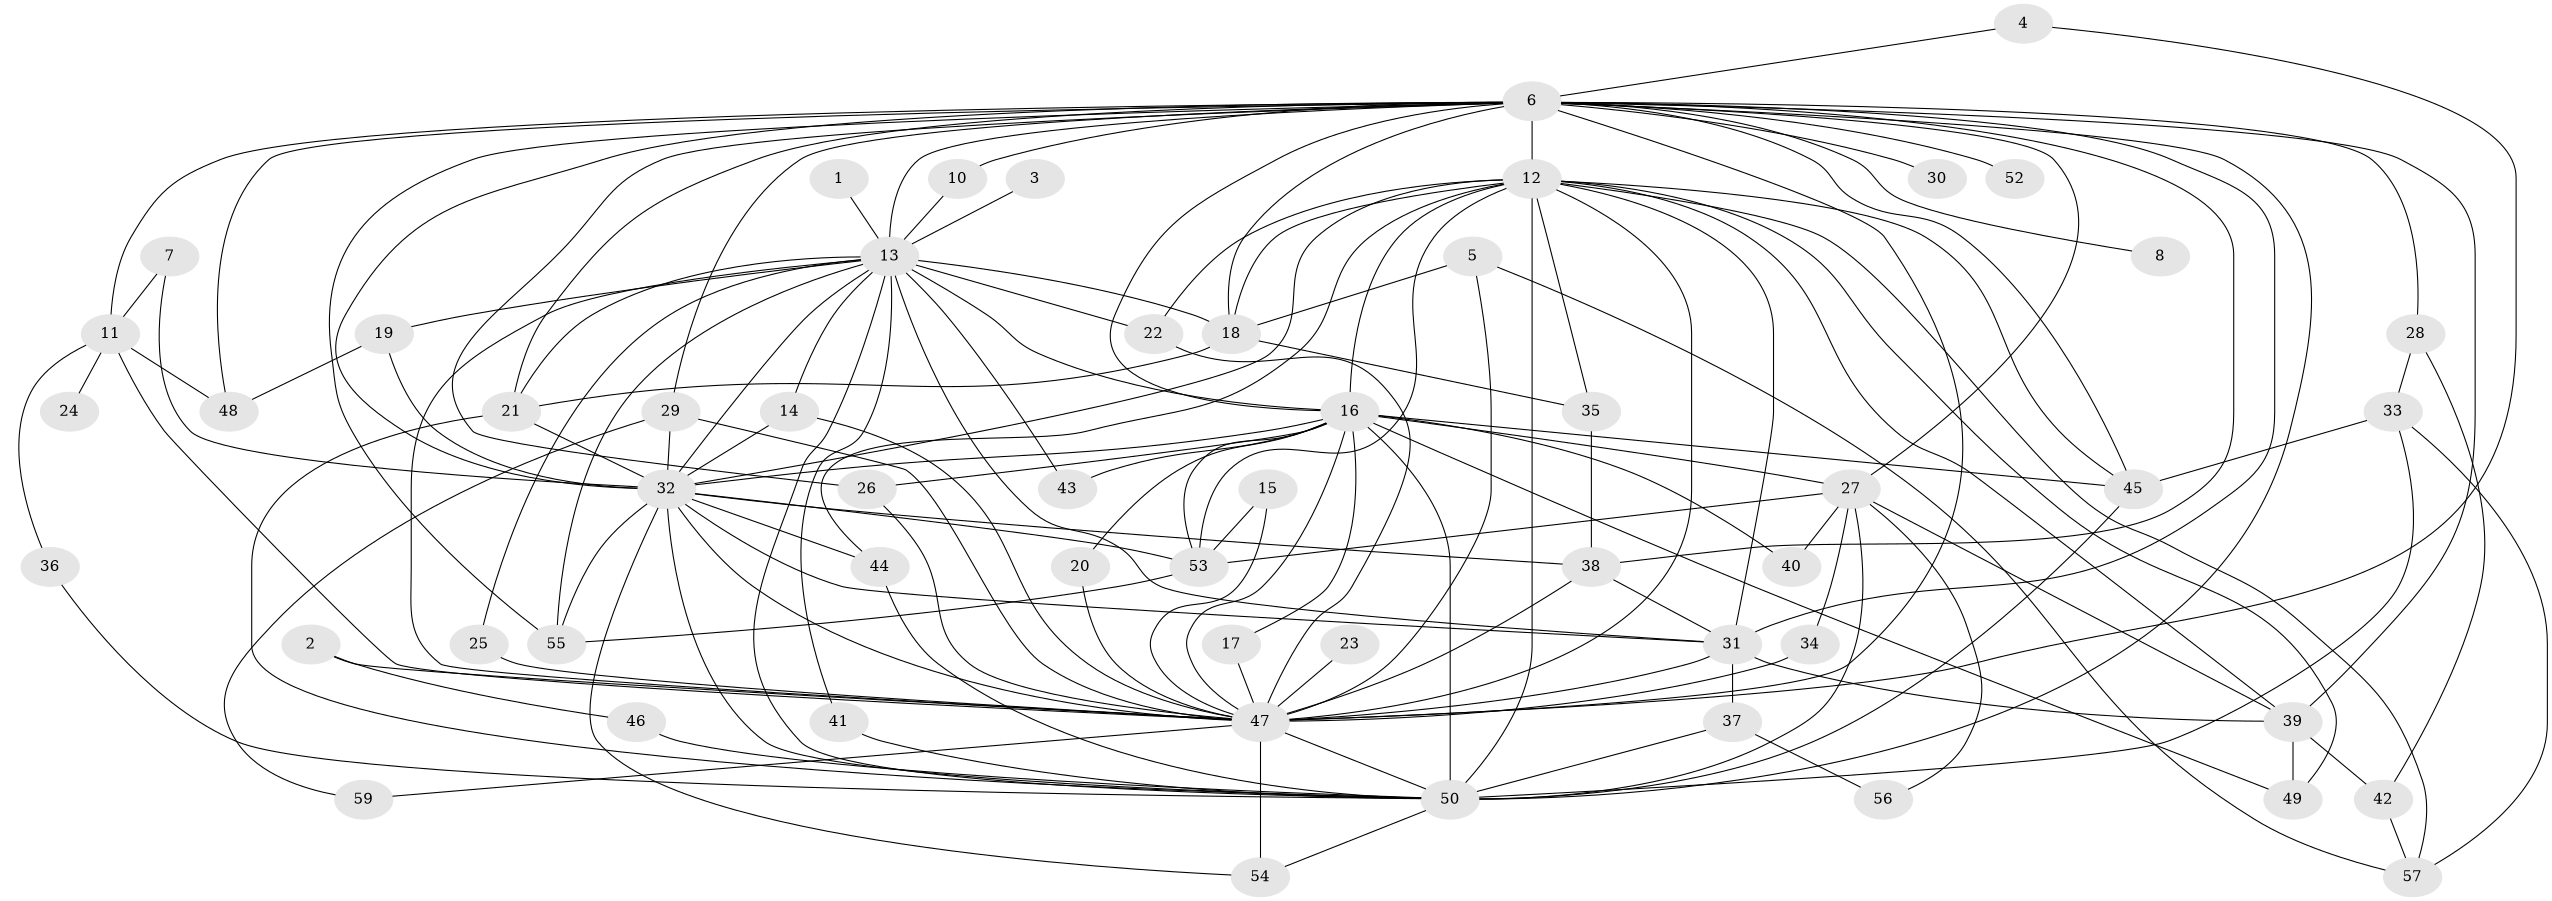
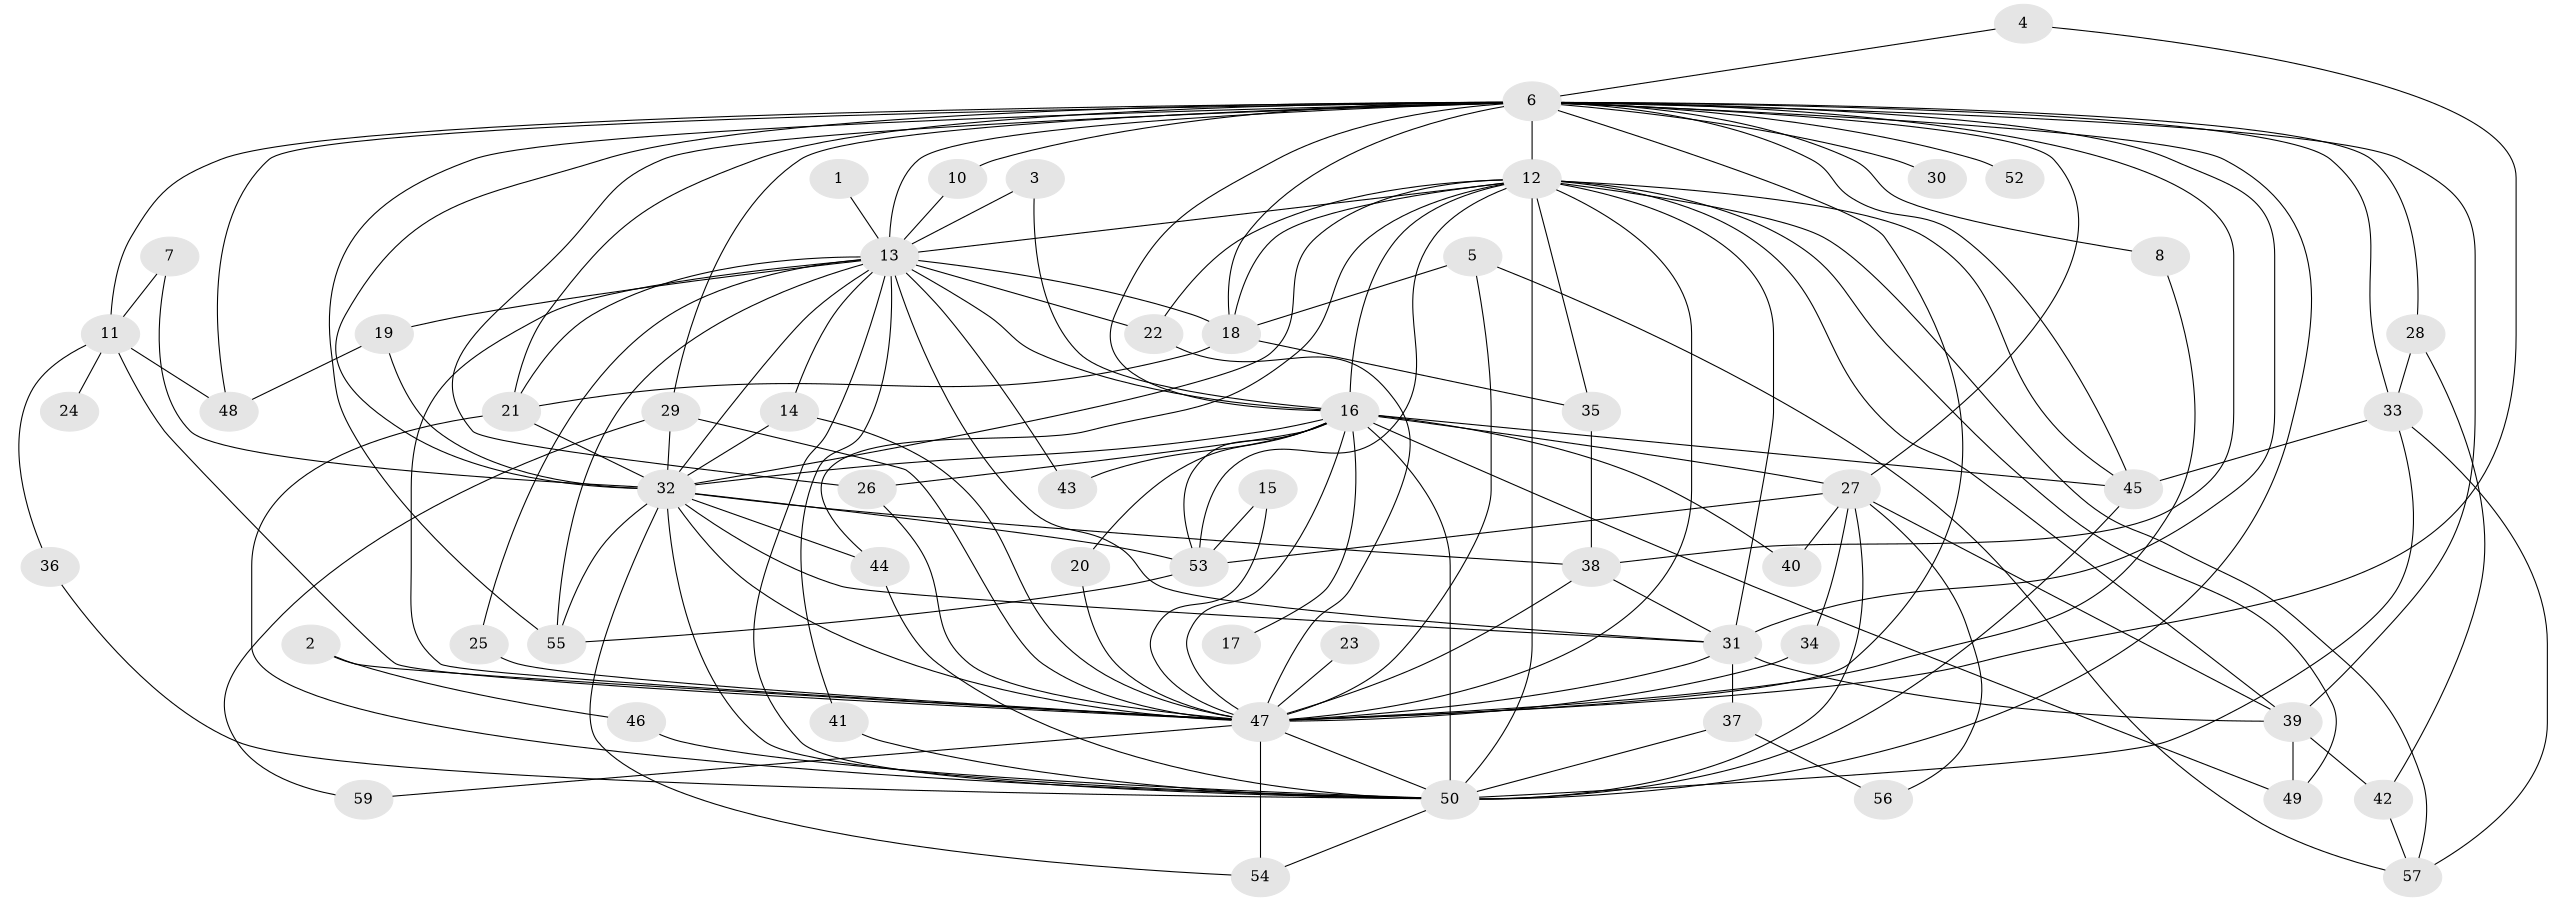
edge "6" -- "33": added
edge "12" -- "13": added
edge "3" -- "16": added
edge "17" -- "47": now "8" -- "47"
